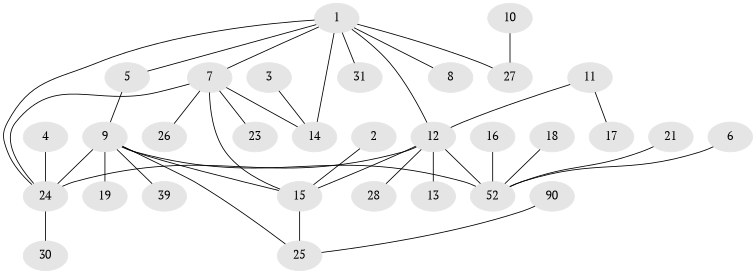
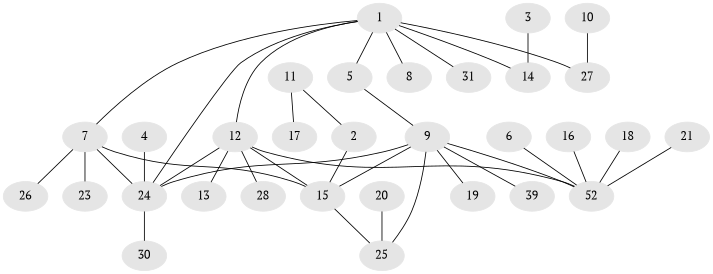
edge "11" -- "12": now "11" -- "2"
edge "7" -- "14": removed
node "90": label "90" -> "20"
